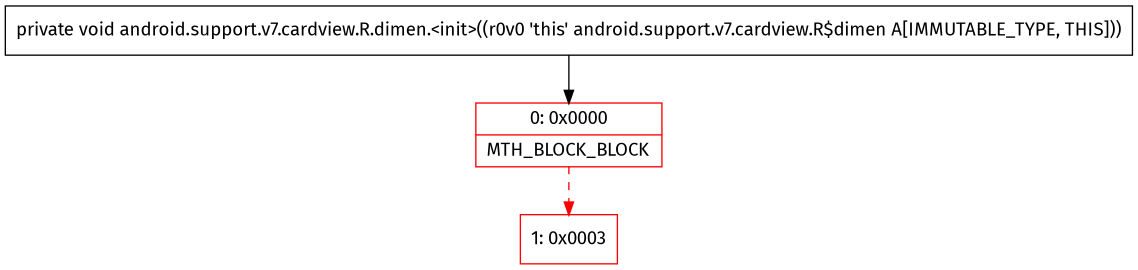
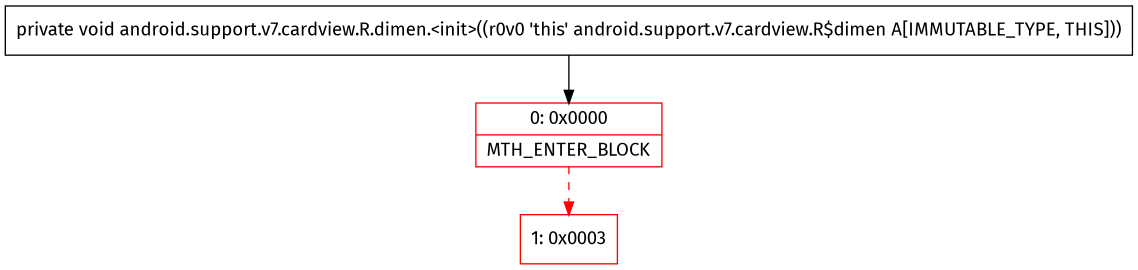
node "0: 0x0000": text "MTH_BLOCK_BLOCK" -> "MTH_ENTER_BLOCK"
